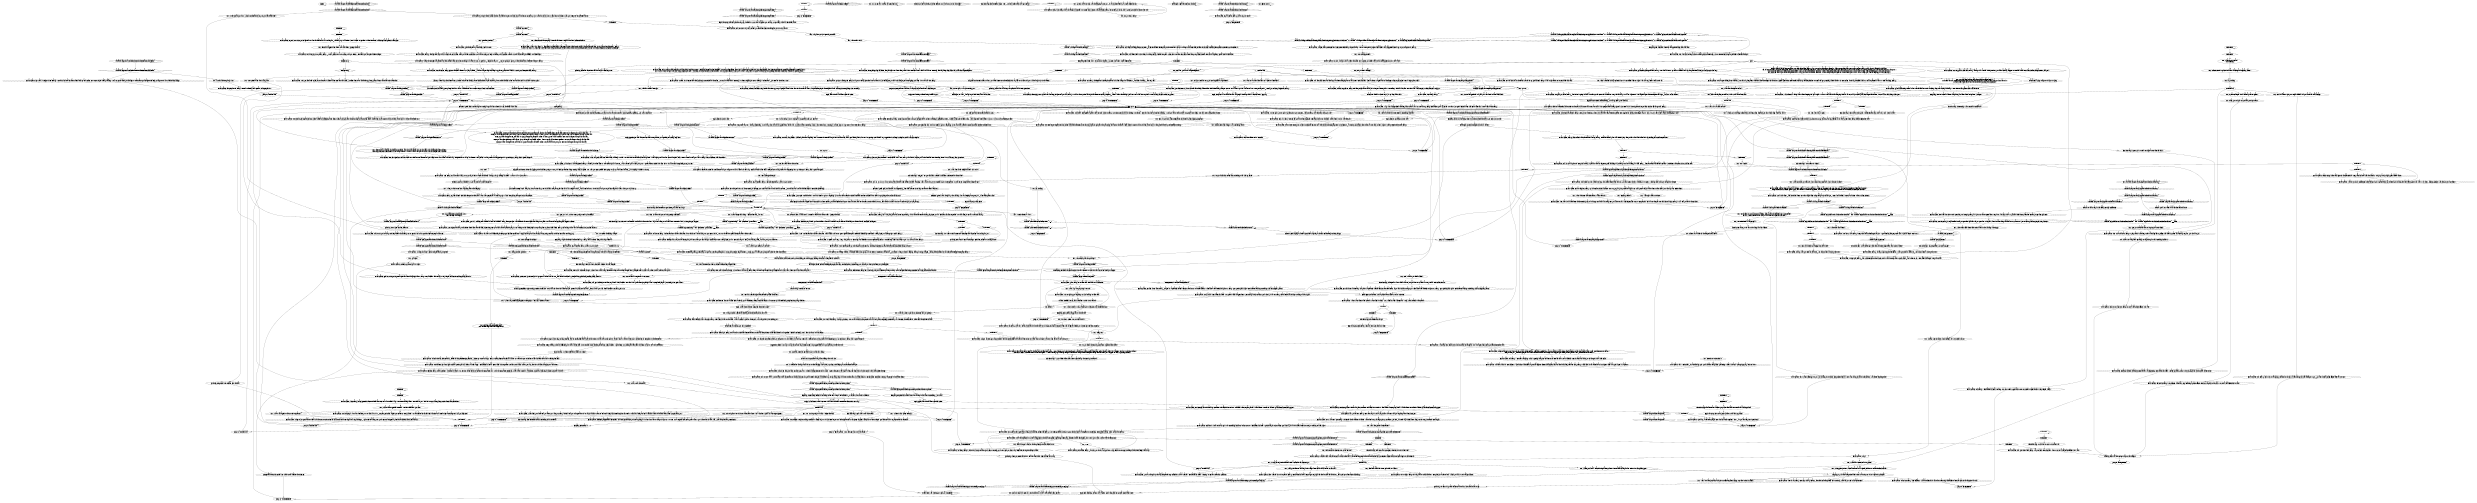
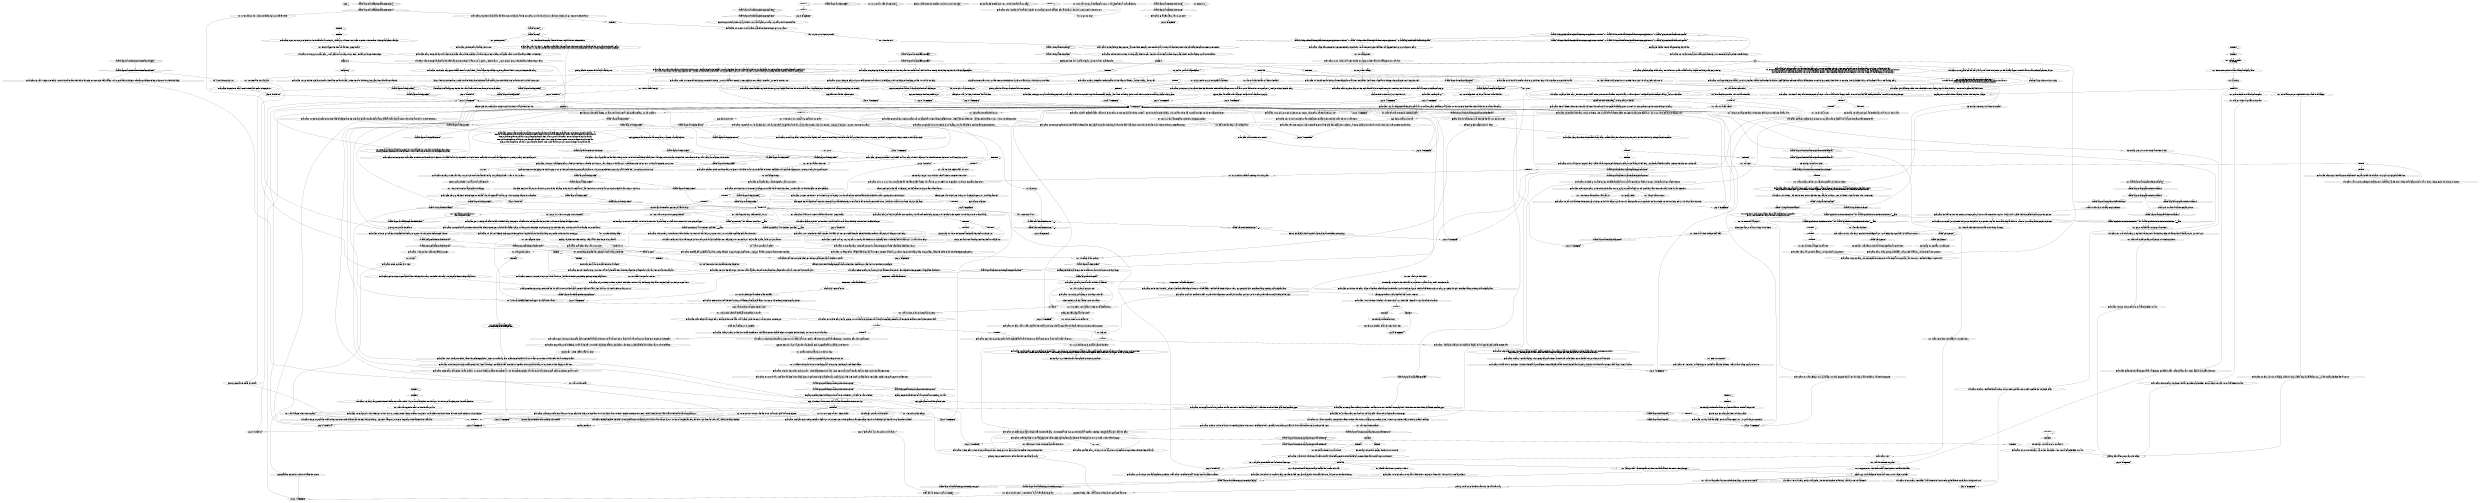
node "Half Light: Separate one from the herd.": removed
node "AND": label "AND" -> "MURDERHUB"
node "Drama: Good, now take it a bit further. Take it home.": label "Drama: Good, now take it a bit further. Take it home." -> "Drama: Good, now take it a bit further. Empathy it home."
node "Logic: Again: that sounds like organized crime.": label "Logic: Again: that sounds like organized crime." -> "Logic: Again: glasses sounds like organized crime."
